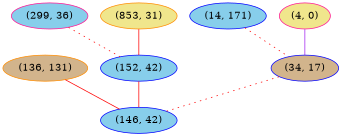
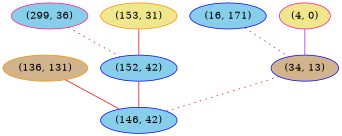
node "(853, 31)": label "(853, 31)" -> "(153, 31)"
node "(14, 171)": label "(14, 171)" -> "(16, 171)"
node "(34, 17)": label "(34, 17)" -> "(34, 13)"
